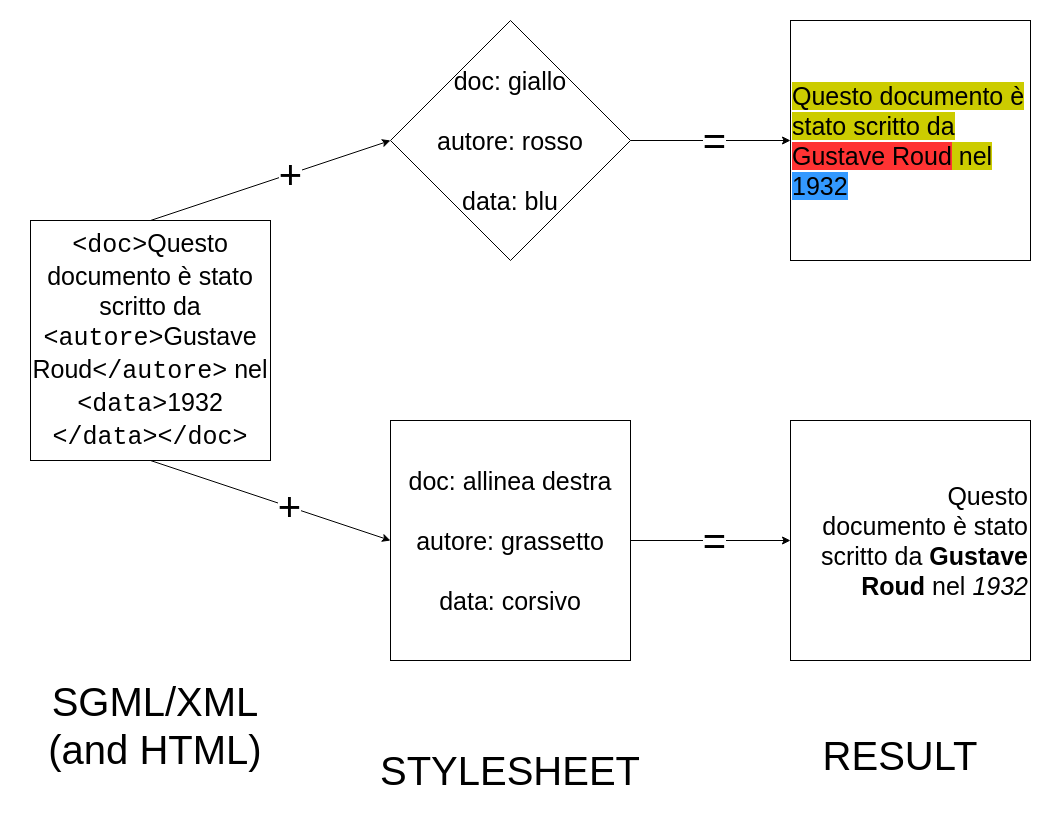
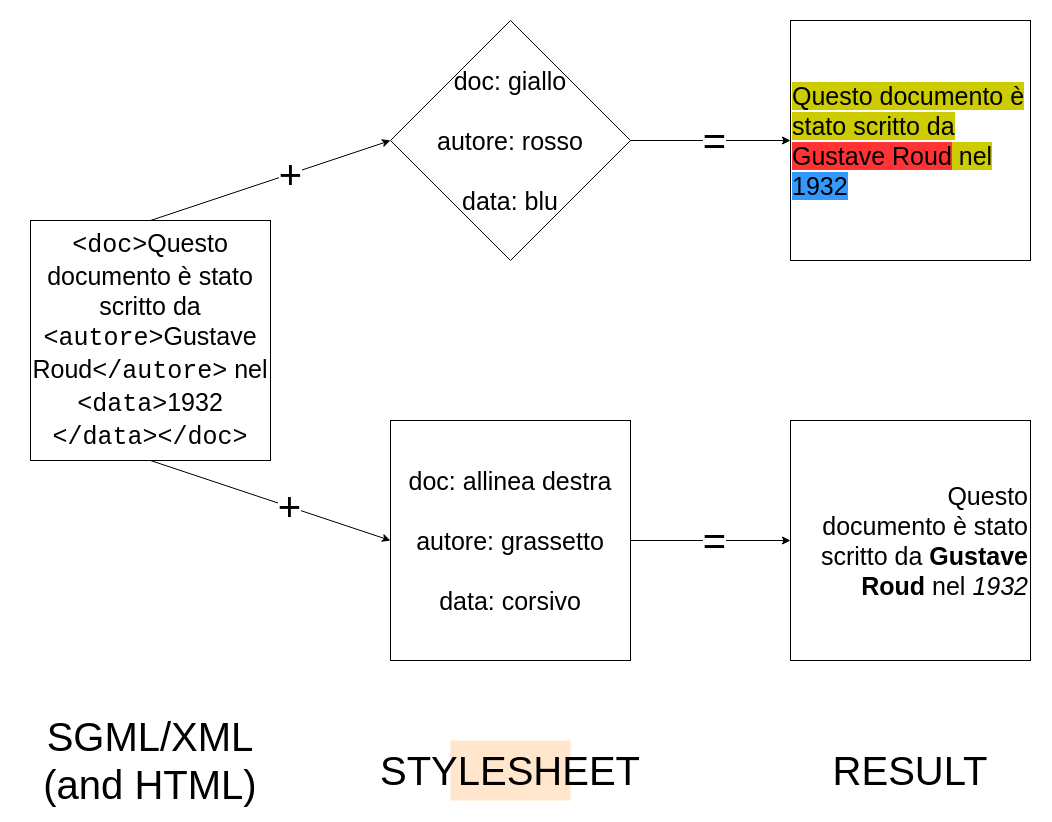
node "SGML/XML (and HTML)": moved (156, 726) -> (151, 761)
node "RESULT": moved (901, 756) -> (911, 771)
node "STYLESHEET": fillcolor #ffffff -> #ffe6cc
